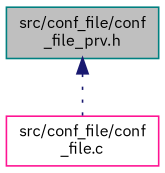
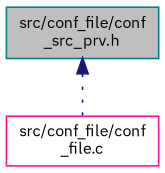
node "src/conf_file/conf _file_prv.h": label "src/conf_file/conf _file_prv.h" -> "src/conf_file/conf _src_prv.h"
